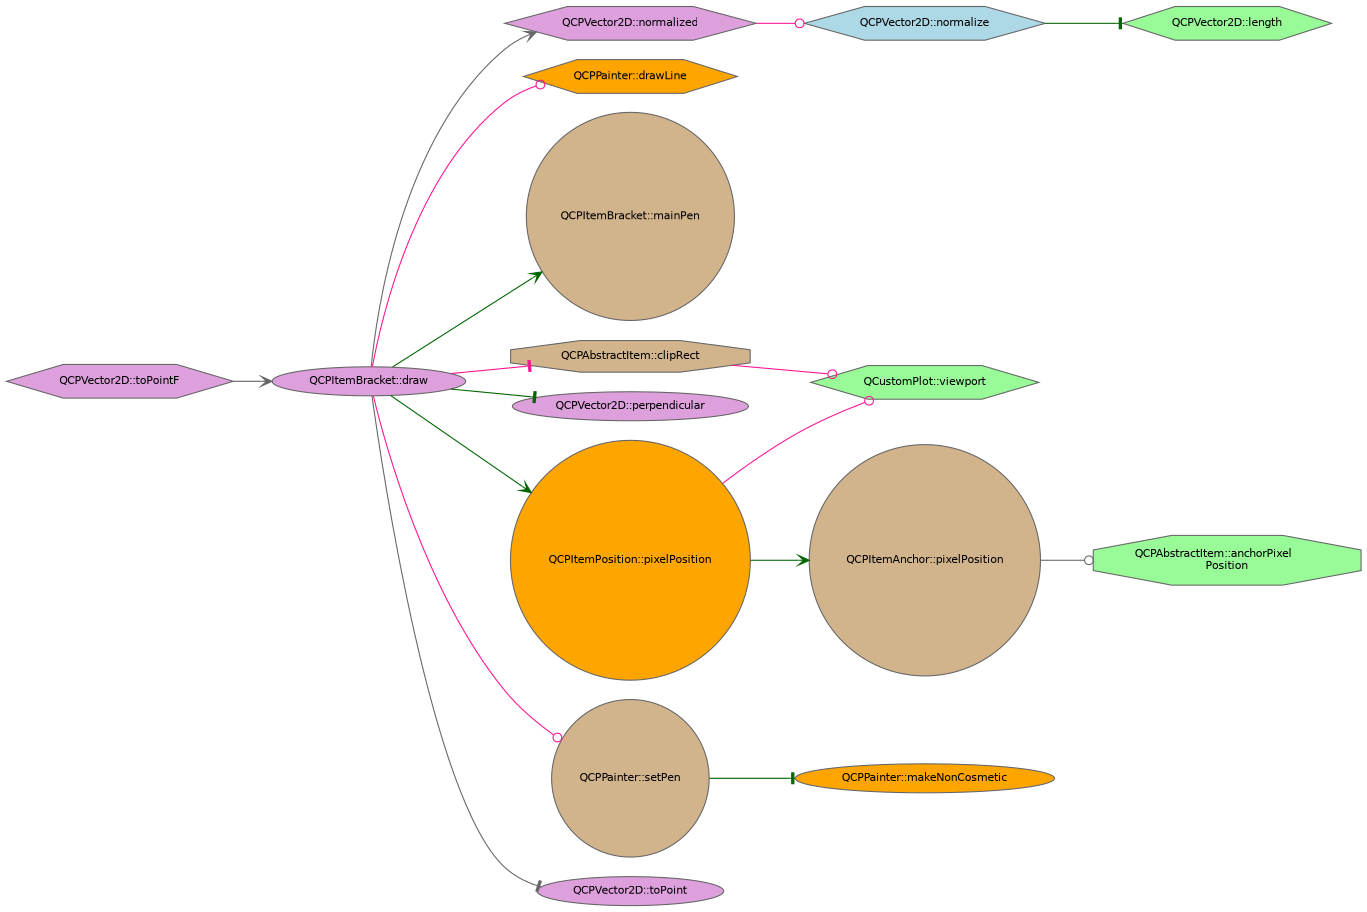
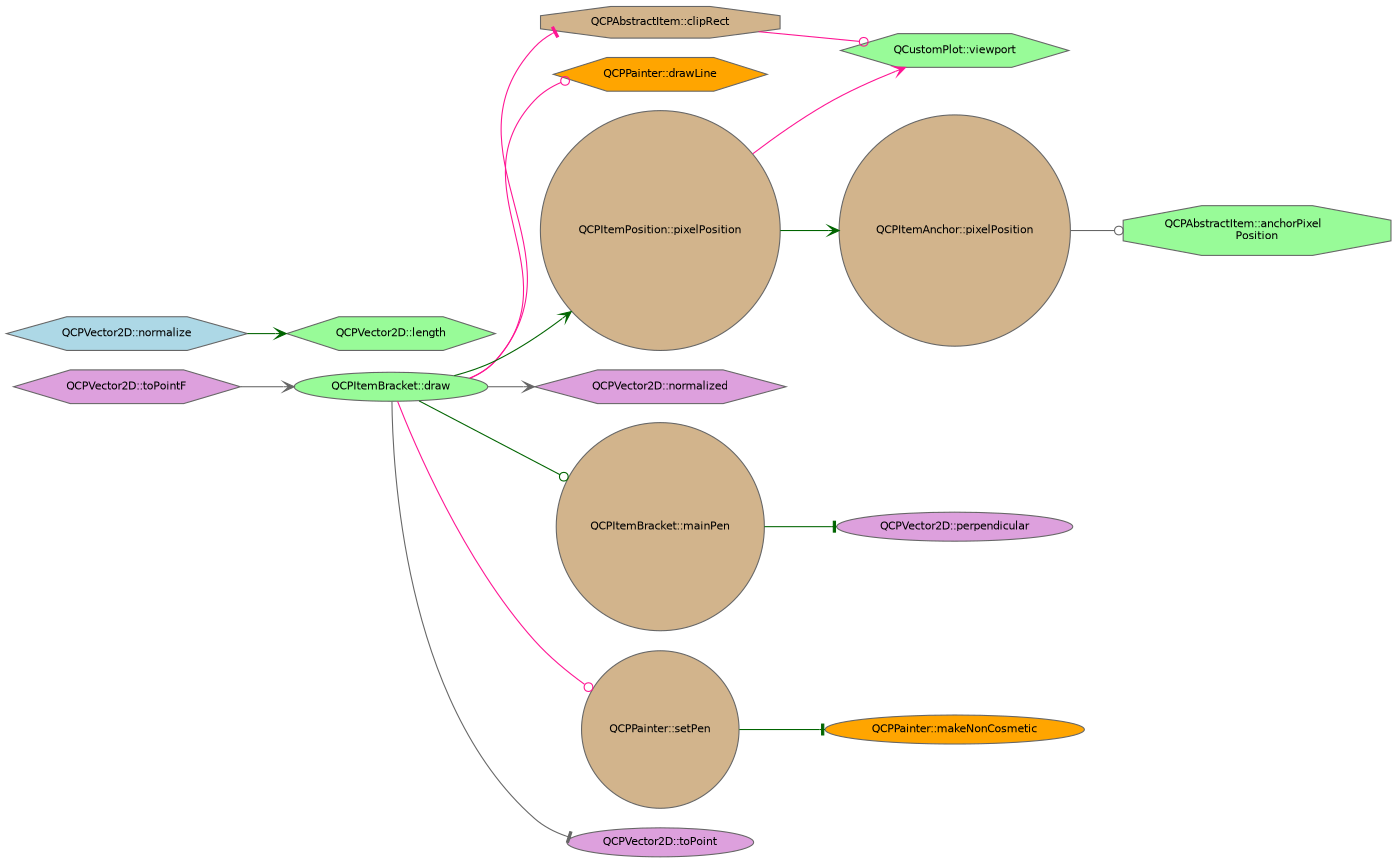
edge "QCPVector2D::normalized" -> "QCPVector2D::normalize": removed
edge "QCPVector2D::normalize" -> "QCPVector2D::length": arrowhead tee -> vee
edge "QCPItemBracket::draw" -> "QCPItemBracket::mainPen": arrowhead vee -> odot
node "QCPItemBracket::draw": fillcolor plum -> palegreen
edge "QCPItemBracket::draw" -> "QCPVector2D::perpendicular": now "QCPItemBracket::mainPen" -> "QCPVector2D::perpendicular"
edge "QCPItemPosition::pixelPosition" -> "QCustomPlot::viewport": arrowhead odot -> vee
node "QCPItemPosition::pixelPosition": fillcolor orange -> tan
